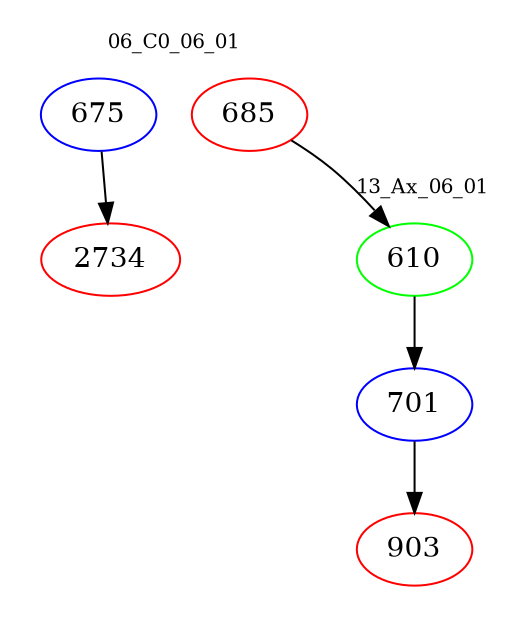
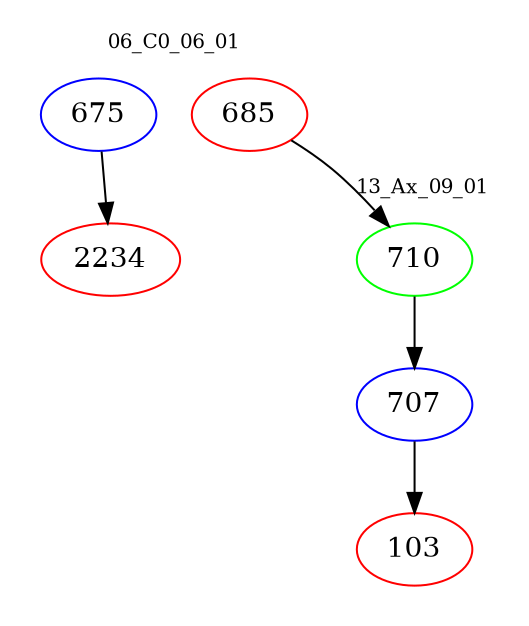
cluster "13_Ax_06_01": label "13_Ax_06_01" -> "13_Ax_09_01"
node "2734": label "2734" -> "2234"
node "610": label "610" -> "710"
node "701": label "701" -> "707"
node "903": label "903" -> "103"
